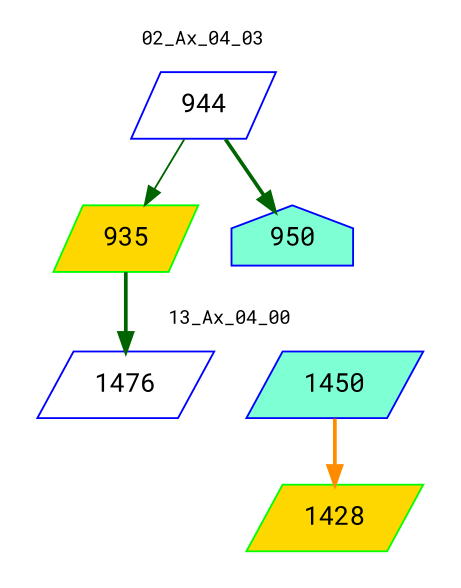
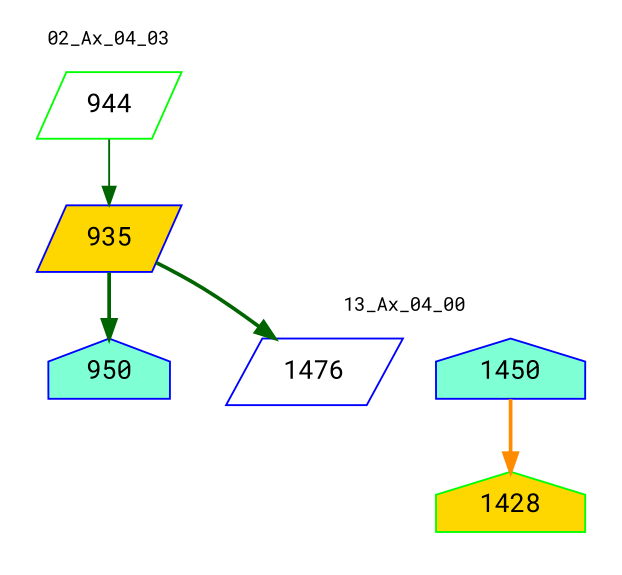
node "944": color blue -> green
edge "944" -> "950": now "935" -> "950"
node "935": color green -> blue
node "1450": shape parallelogram -> house
node "1428": shape parallelogram -> house
